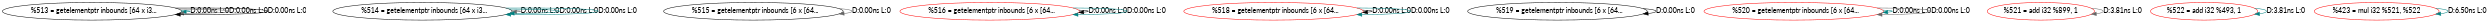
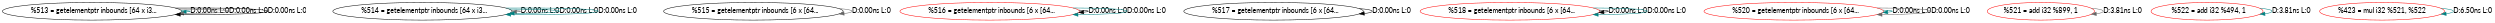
node "%517 = getelementptr inbounds [6 x [64...": added
node "%519 = getelementptr inbounds [6 x [64...": removed
node "%522 = add i32 %493, 1": label "%522 = add i32 %493, 1" -> "%522 = add i32 %494, 1"
